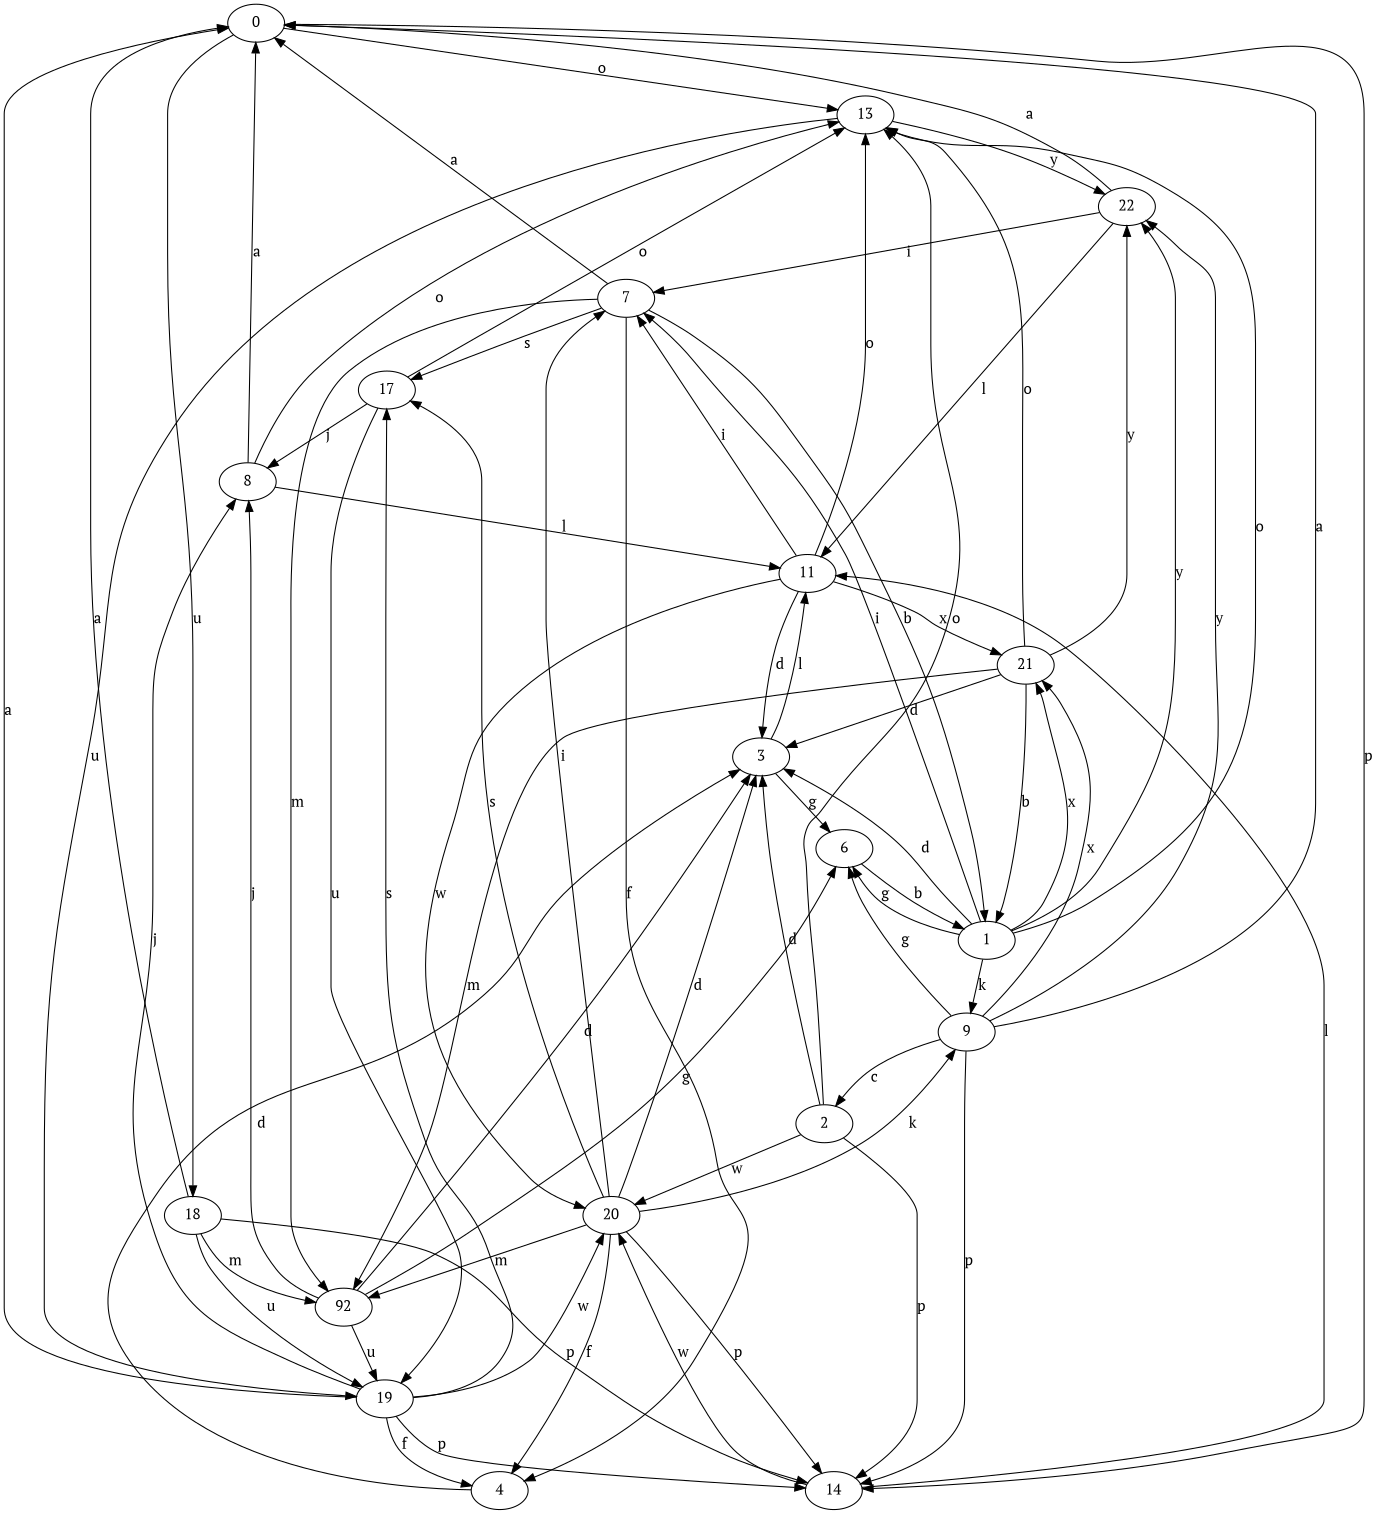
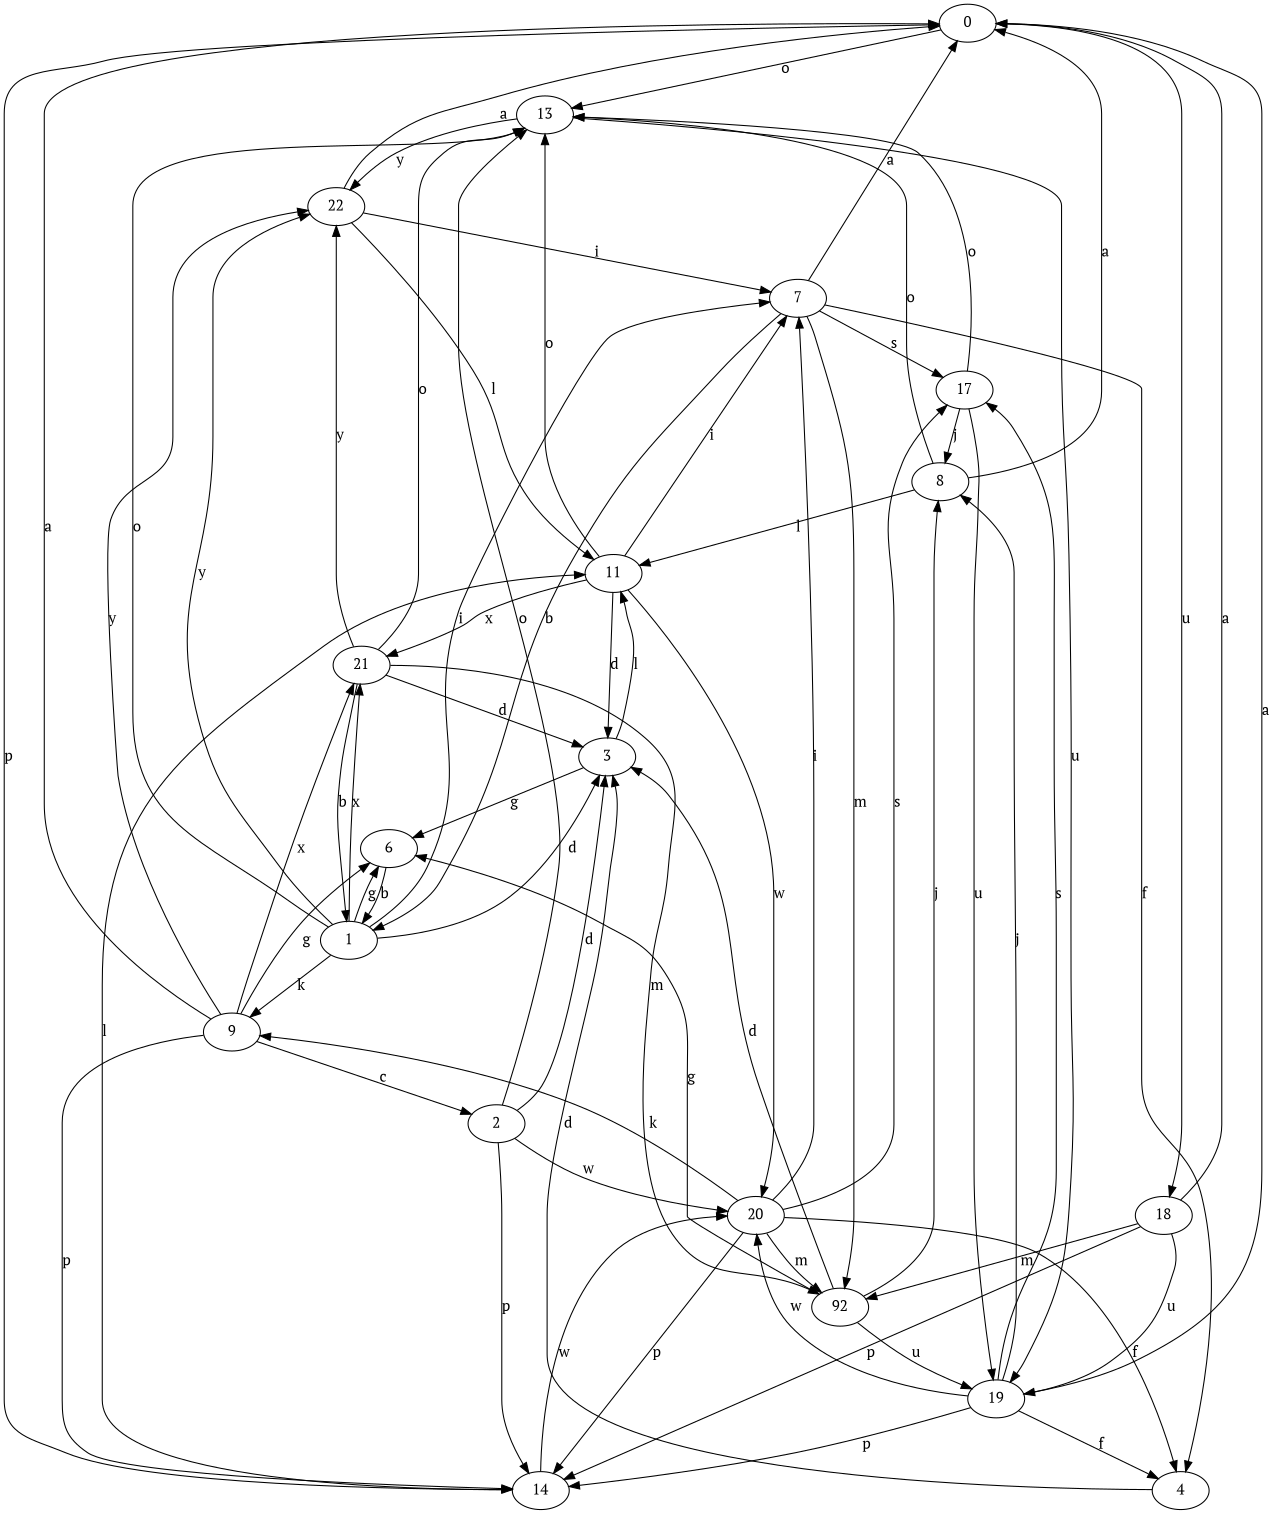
edge "20" -> "3": removed, label "d"
